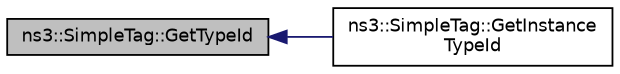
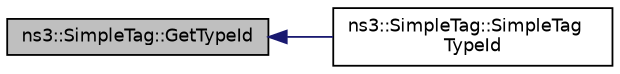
node "ns3::SimpleTag::GetInstance TypeId": label "ns3::SimpleTag::GetInstance TypeId" -> "ns3::SimpleTag::SimpleTag TypeId"
